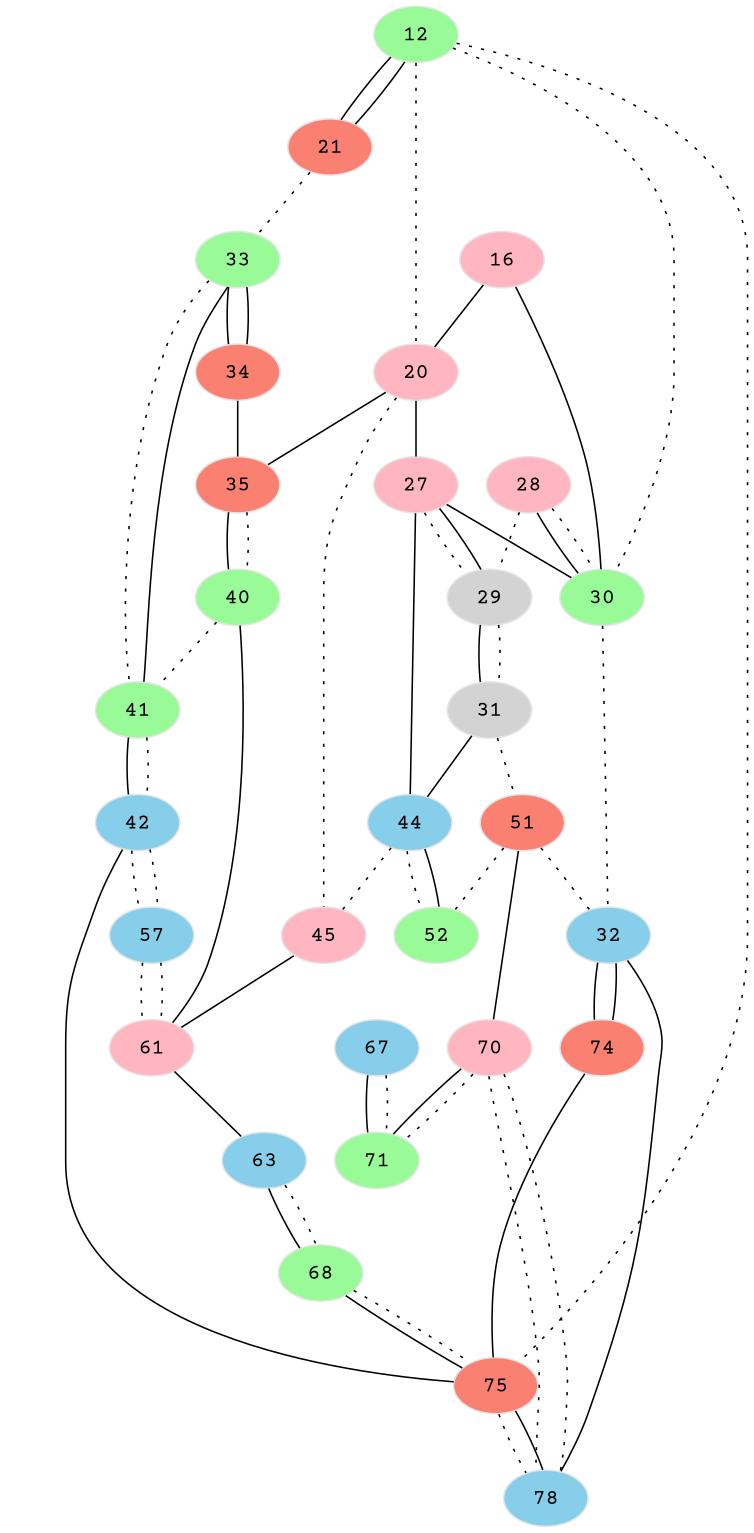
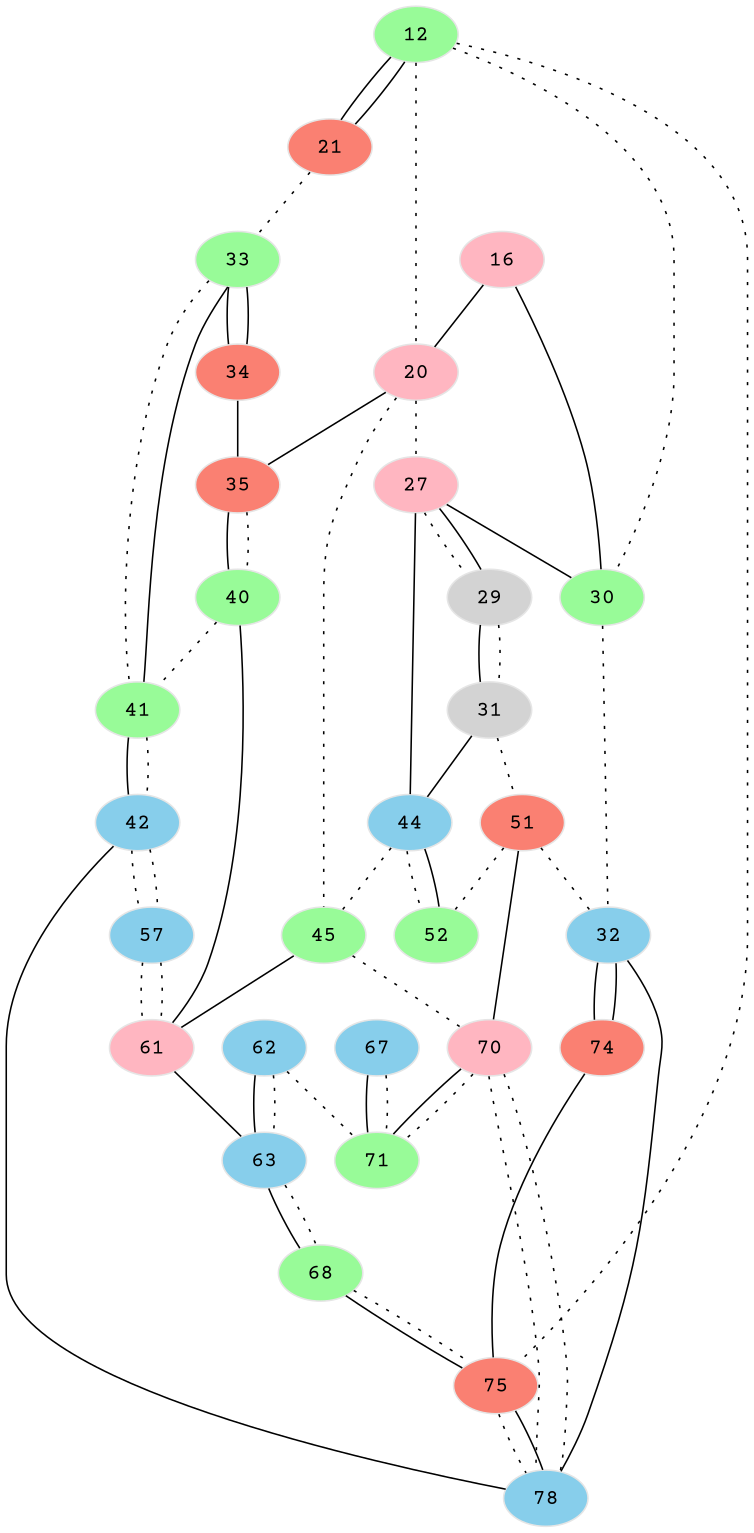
edge "20" -- "27": style solid -> dotted
node "28": removed
node "45": fillcolor lightpink -> palegreen
edge "45" -- "70": added
node "62": added
edge "42" -- "75": now "42" -- "78"
